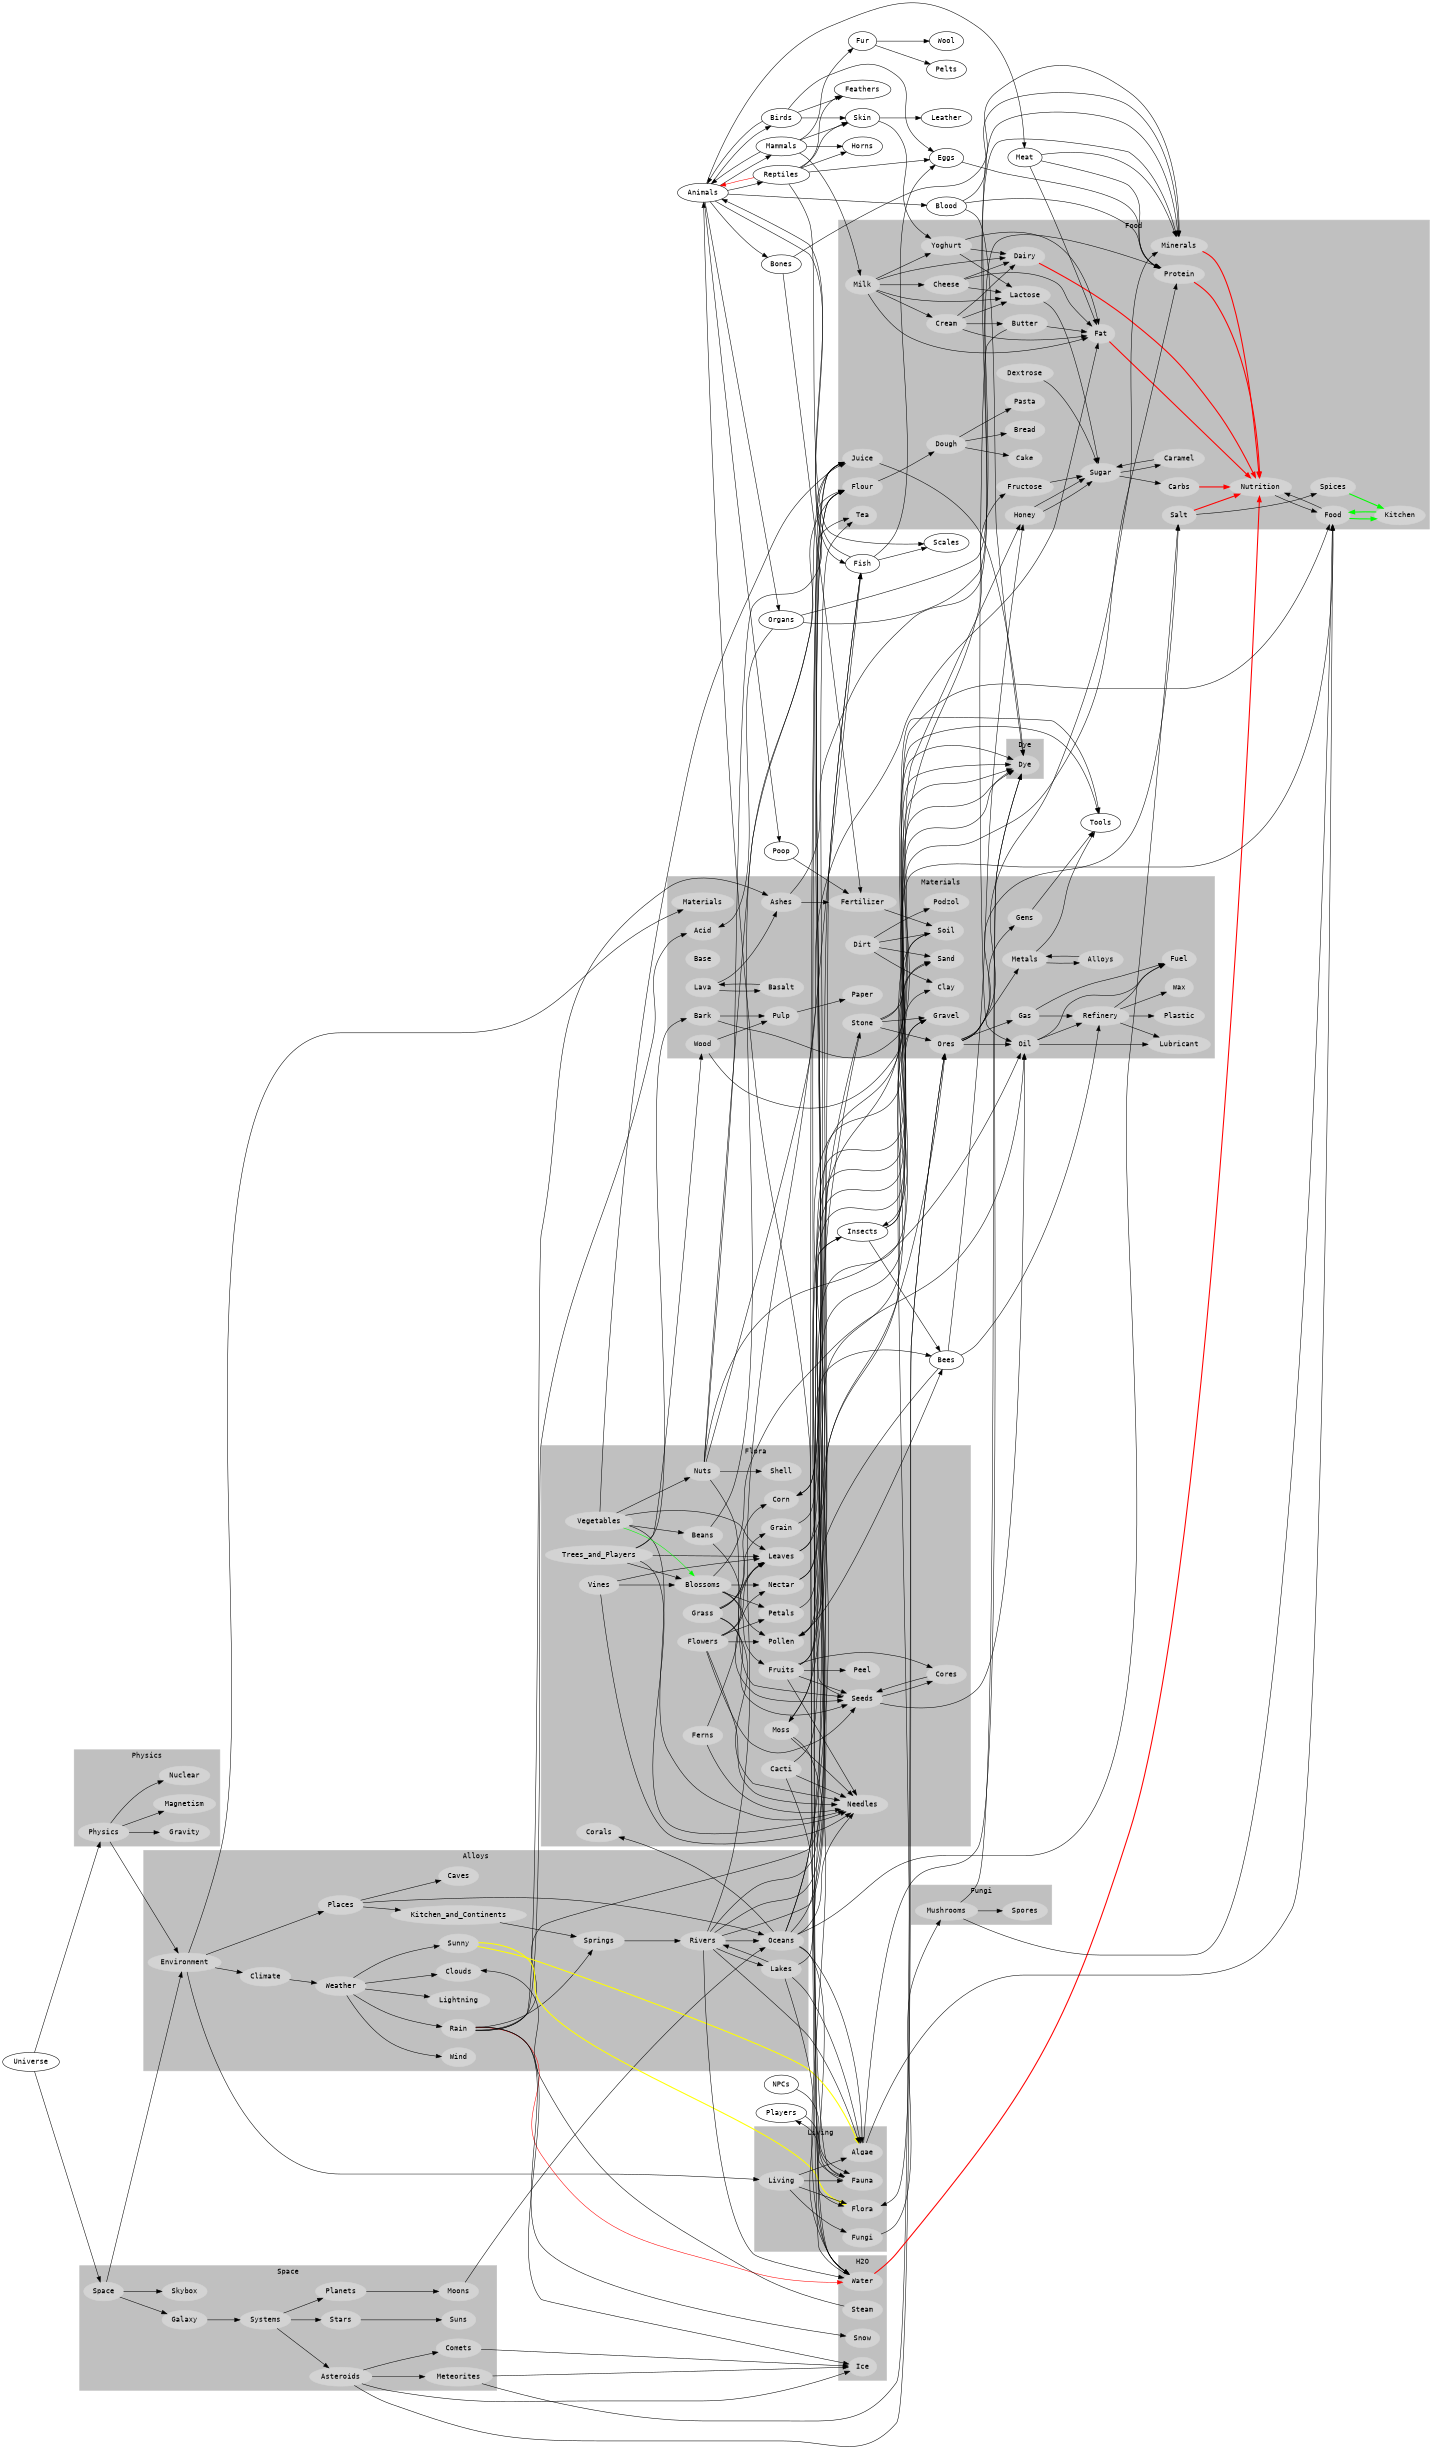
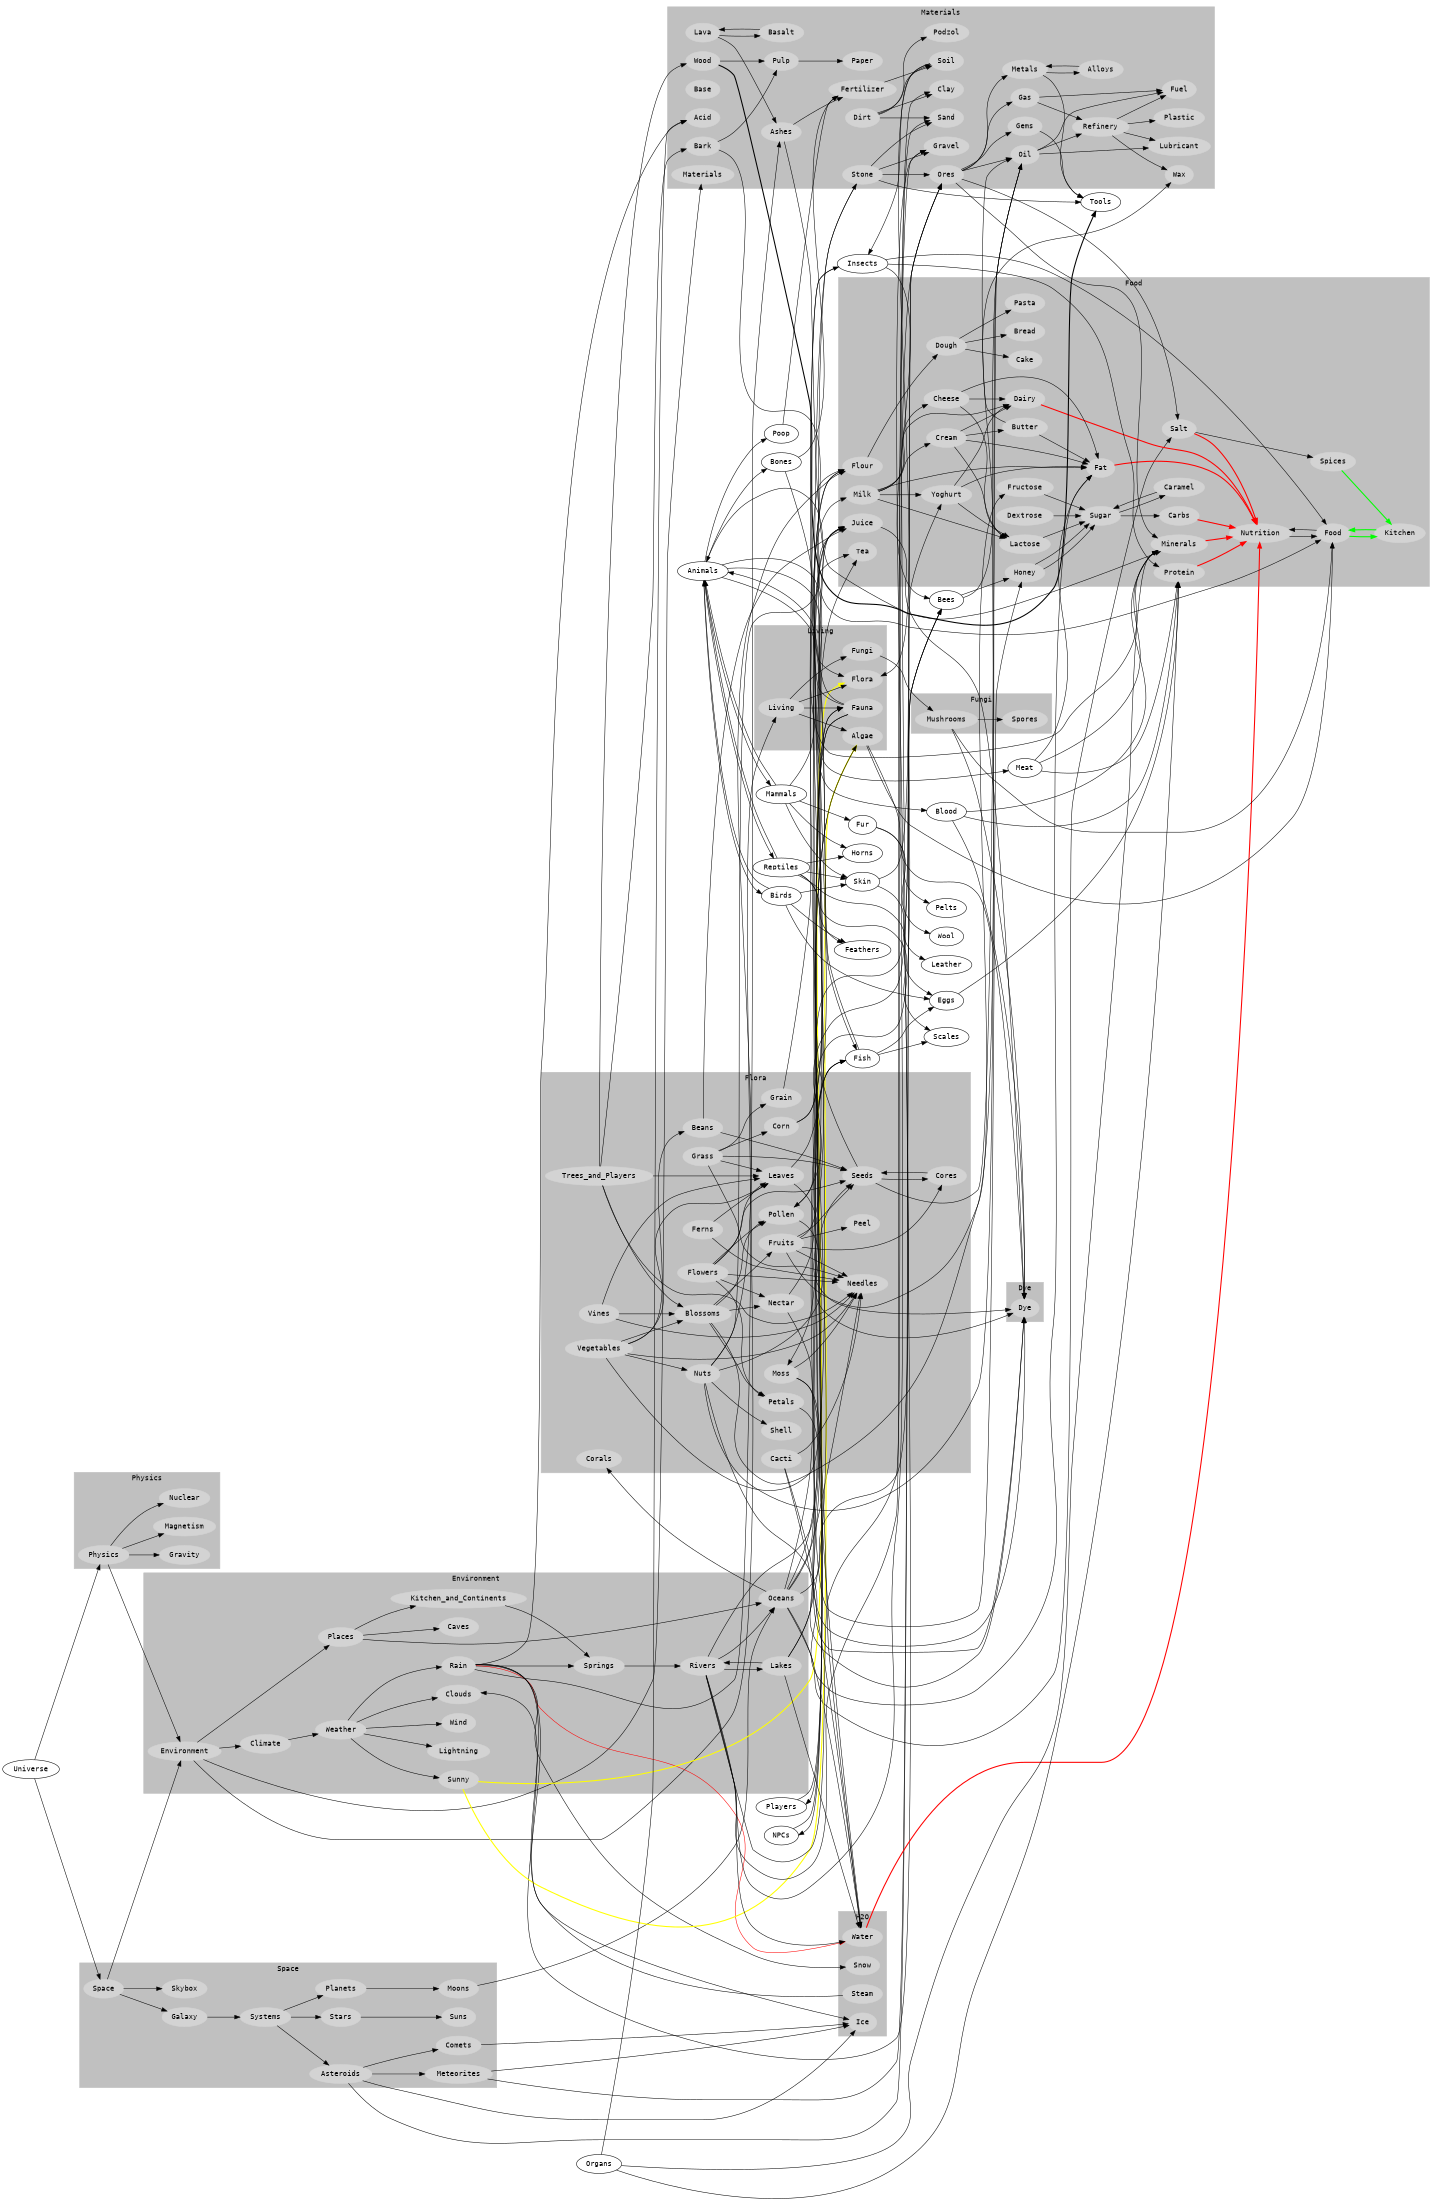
edge "Reptiles" -> "Animals": color red -> black
edge "Animals" -> "Organs": removed
edge "Wood" -> "Tools": style solid -> bold
edge "Juice" -> "Corn": reversed
edge "Bees" -> "Refinery": now "Bees" -> "Wax"
edge "Fauna" -> "NPCs": added
edge "Vegetables" -> "Blossoms": color green -> black
cluster "Alloys": label "Alloys" -> "Environment"
edge "Rivers" -> "Algae": removed
